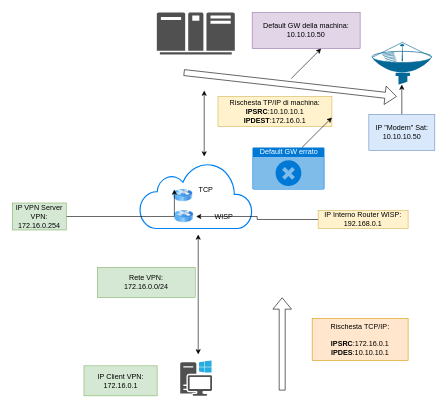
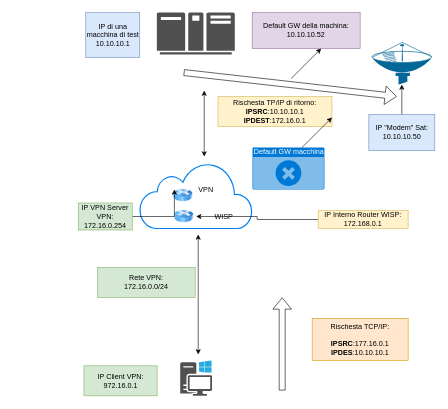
node "Default GW della machina: 10.10.10.50": label "Default GW della machina: 10.10.10.50" -> "Default GW della machina: 10.10.10.52"
node "IP di una macchina di test 10.10.10.1": added
node "Rischesta TP/IP di machina: IPSRC:10.10.10.1 IPDEST:172.16.0.1": label "Rischesta TP/IP di machina: IPSRC:10.10.10.1 IPDEST:172.16.0.1" -> "Rischesta TP/IP di ritorno: IPSRC:10.10.10.1 IPDEST:172.16.0.1"
node "Default GW errato": label "Default GW errato" -> "Default GW macchina"
node "TCP": label "TCP" -> "VPN"
node "IP VPN Server VPN: 172.16.0.254": moved (39, 216) -> (105, 216)
node "IP Interno Router WISP: 192.168.0.1": label "IP Interno Router WISP: 192.168.0.1" -> "IP Interno Router WISP: 172.168.0.1"
node "Rischesta TCP/IP: IPSRC:172.16.0.1 IPDES:10.10.10.1": label "Rischesta TCP/IP: IPSRC:172.16.0.1 IPDES:10.10.10.1" -> "Rischesta TCP/IP: IPSRC:177.16.0.1 IPDES:10.10.10.1"
node "IP Client VPN: 172.16.0.1": label "IP Client VPN: 172.16.0.1" -> "IP Client VPN: 972.16.0.1"
